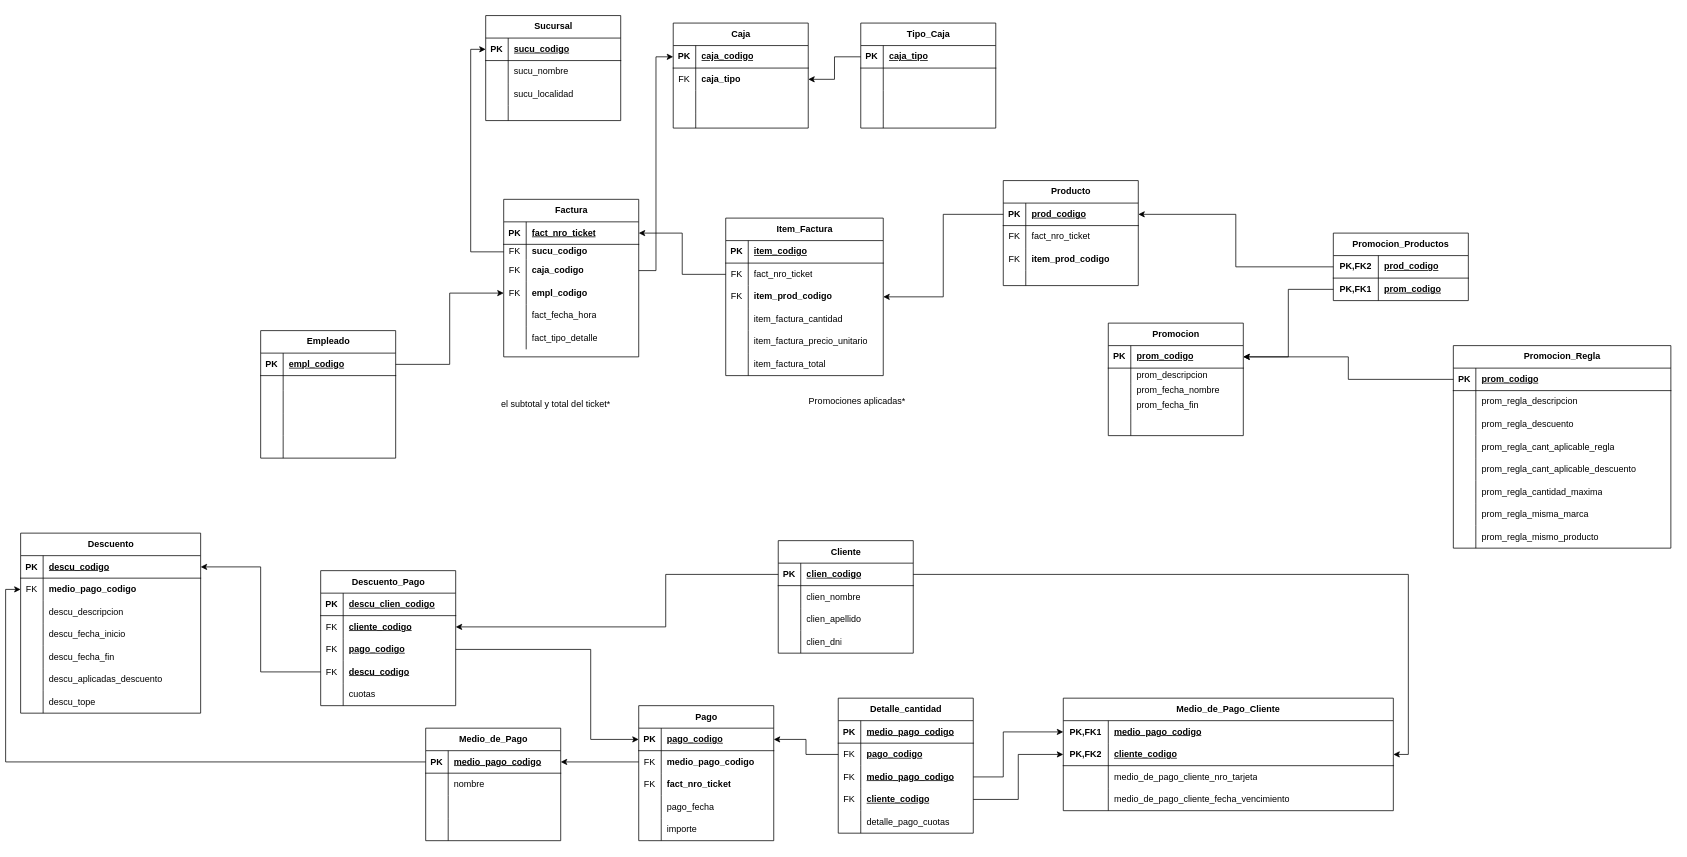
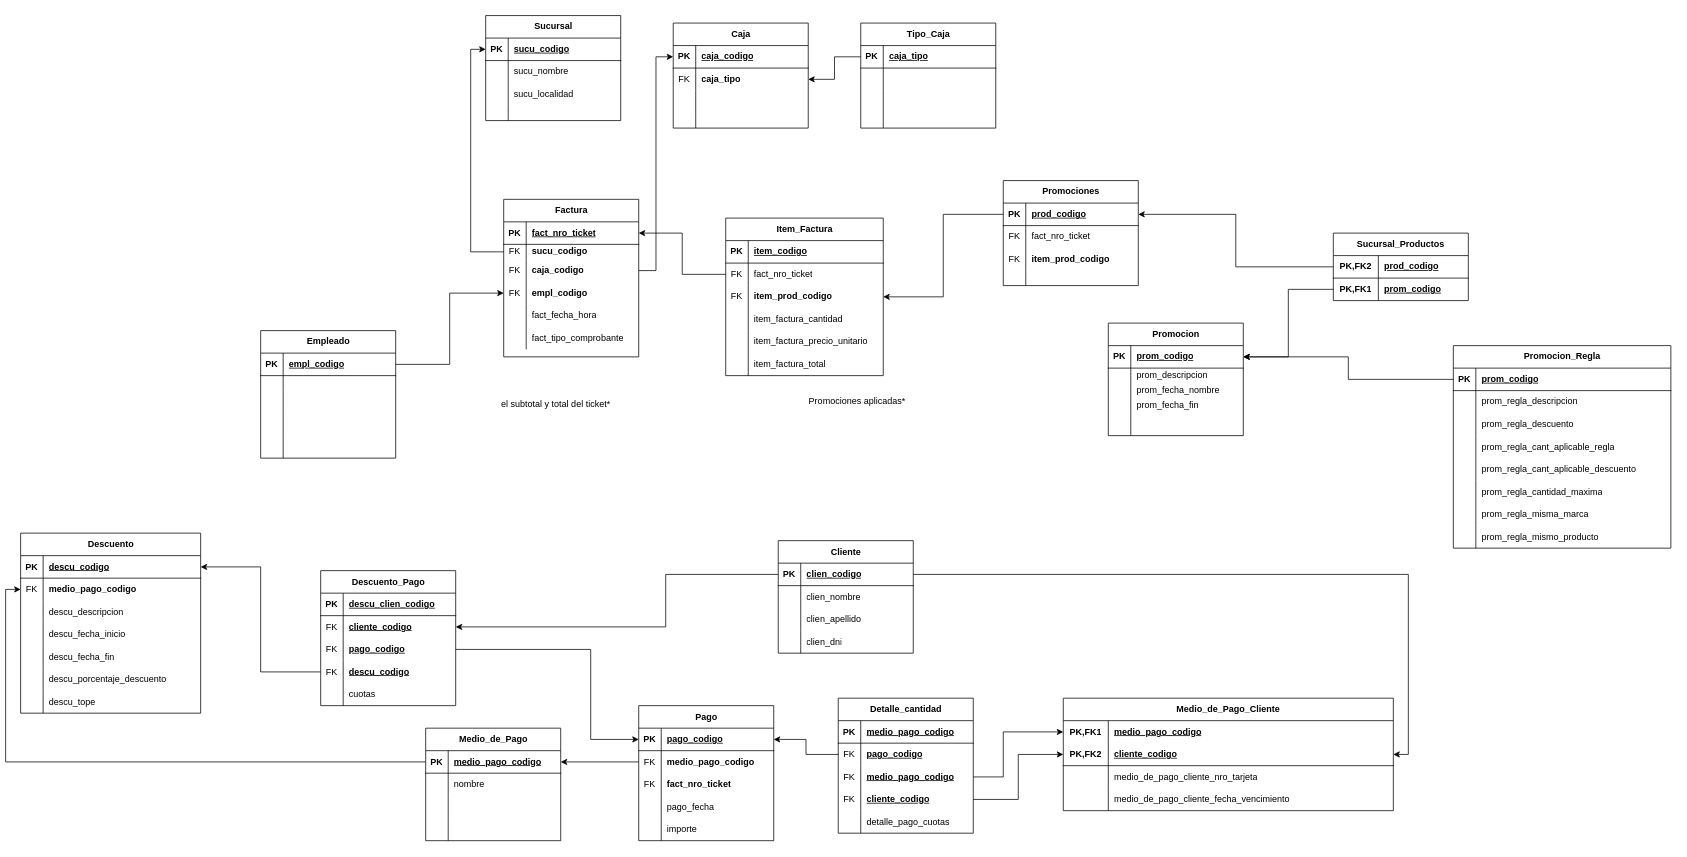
node "Producto": label "Producto" -> "Promociones"
node "Promocion_Productos": label "Promocion_Productos" -> "Sucursal_Productos"
node "fact_tipo_detalle": label "fact_tipo_detalle" -> "fact_tipo_comprobante"
node "descu_aplicadas_descuento": label "descu_aplicadas_descuento" -> "descu_porcentaje_descuento"
